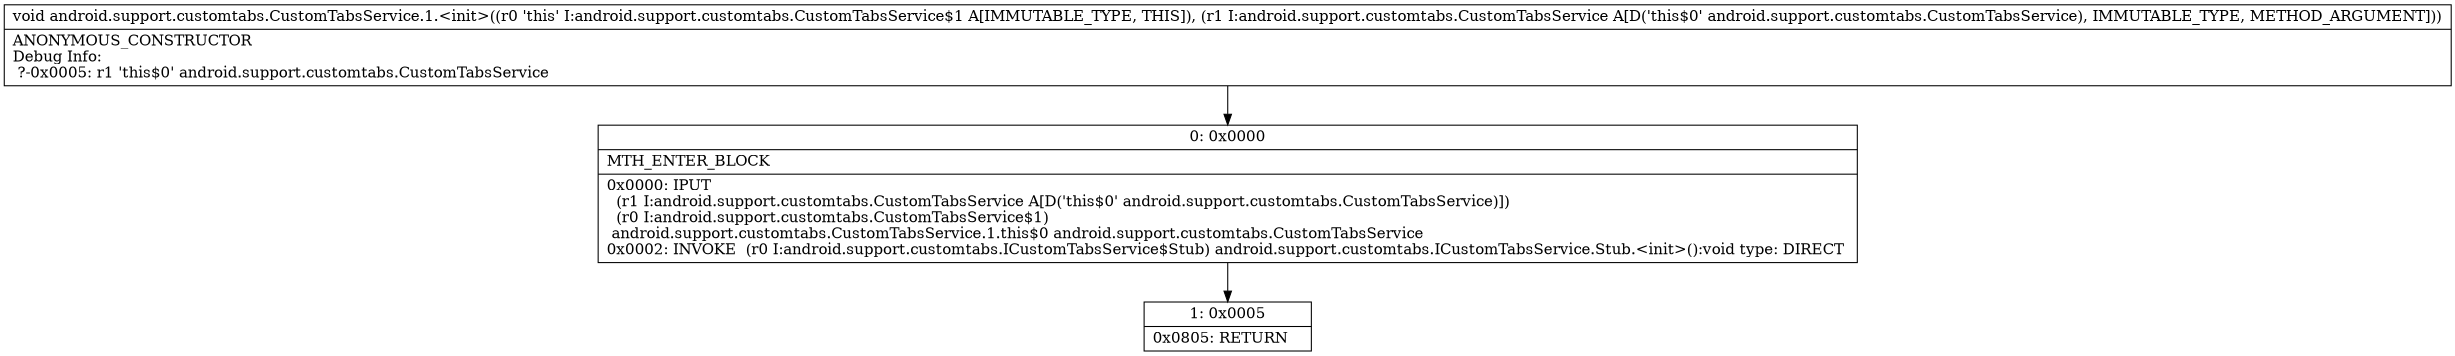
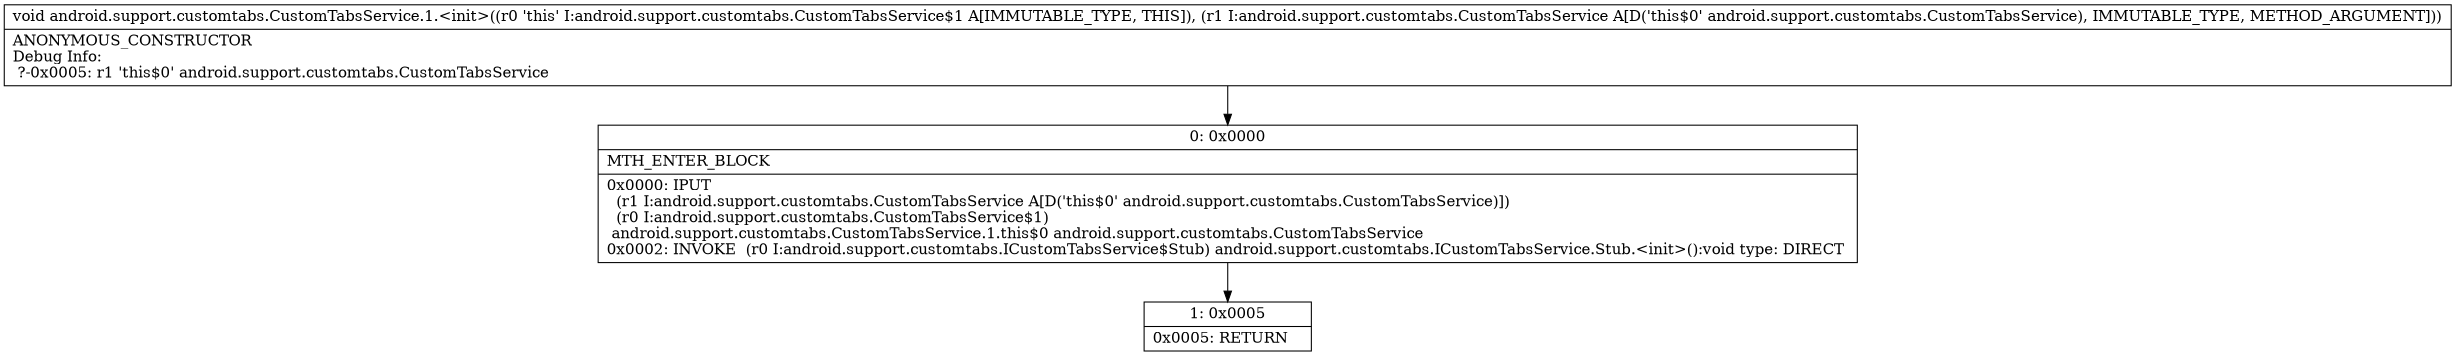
node "1: 0x0005": text "0x0805: RETURN" -> "0x0005: RETURN"
